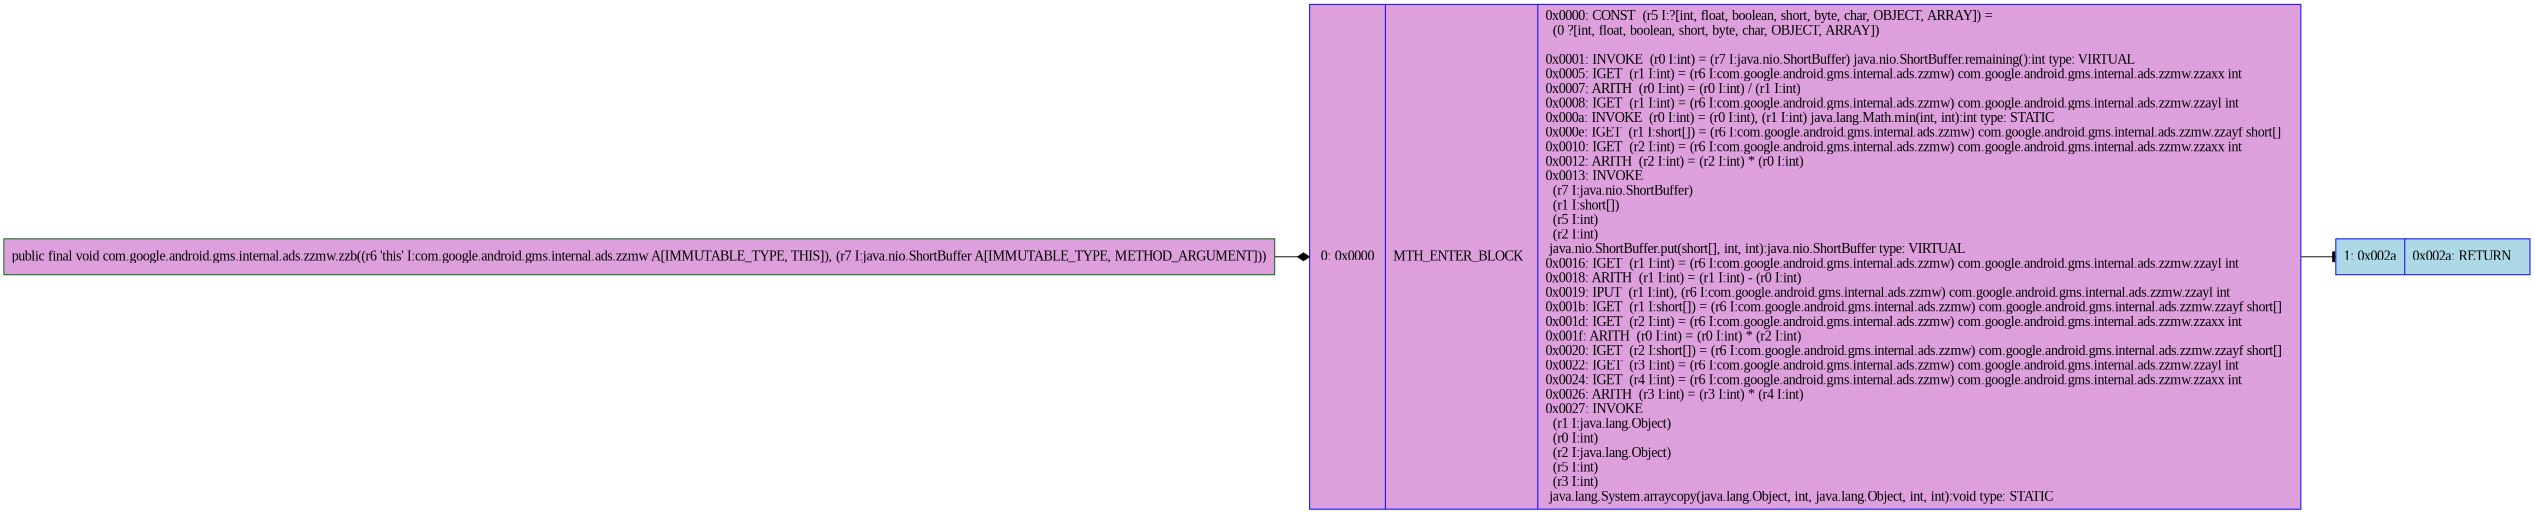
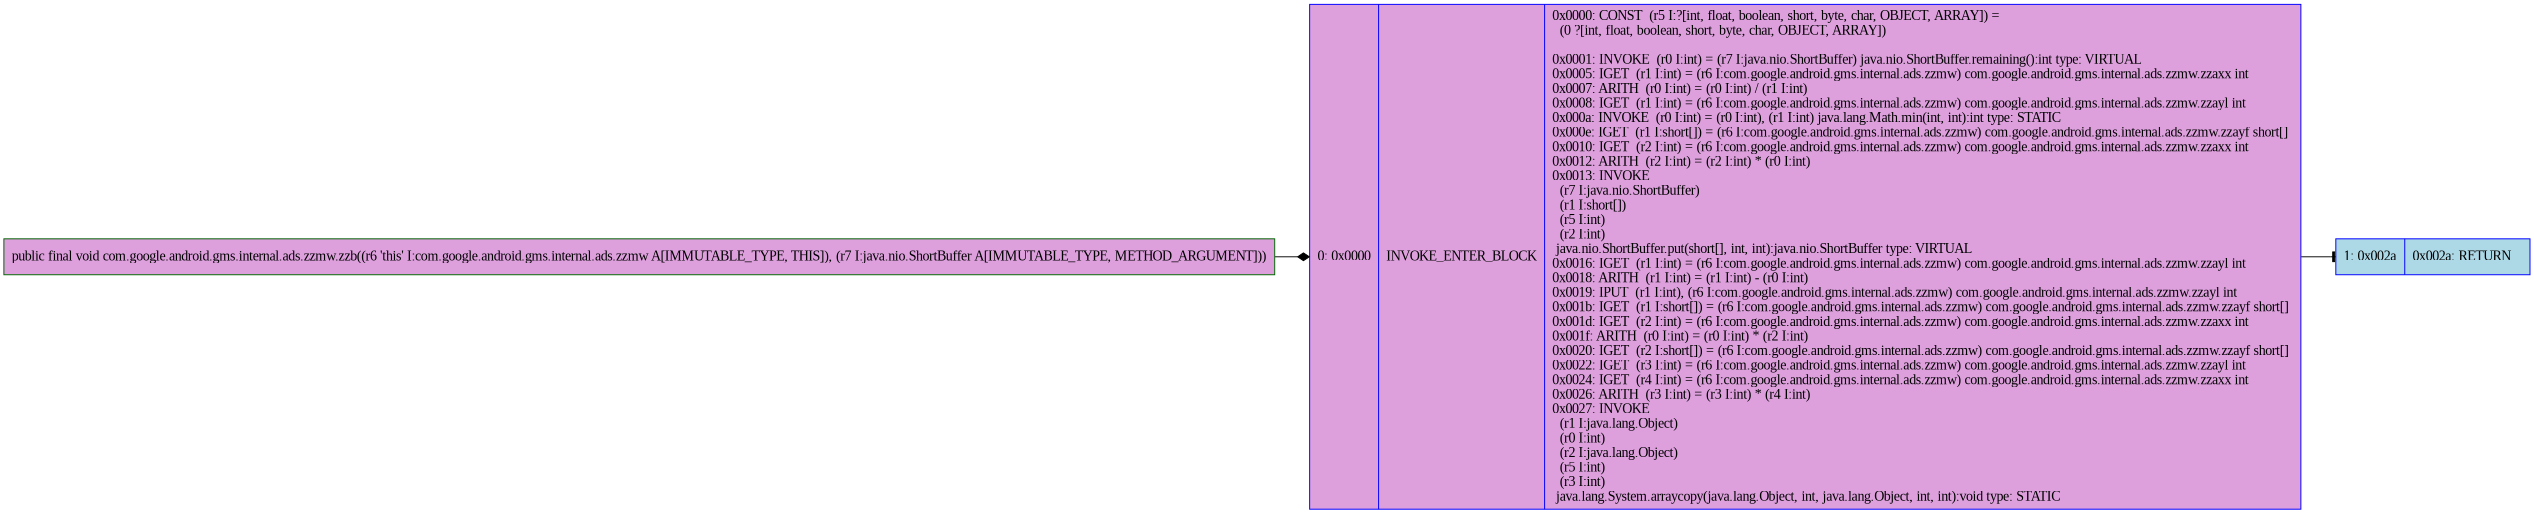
node "0: 0x0000": text "MTH_ENTER_BLOCK" -> "INVOKE_ENTER_BLOCK"
